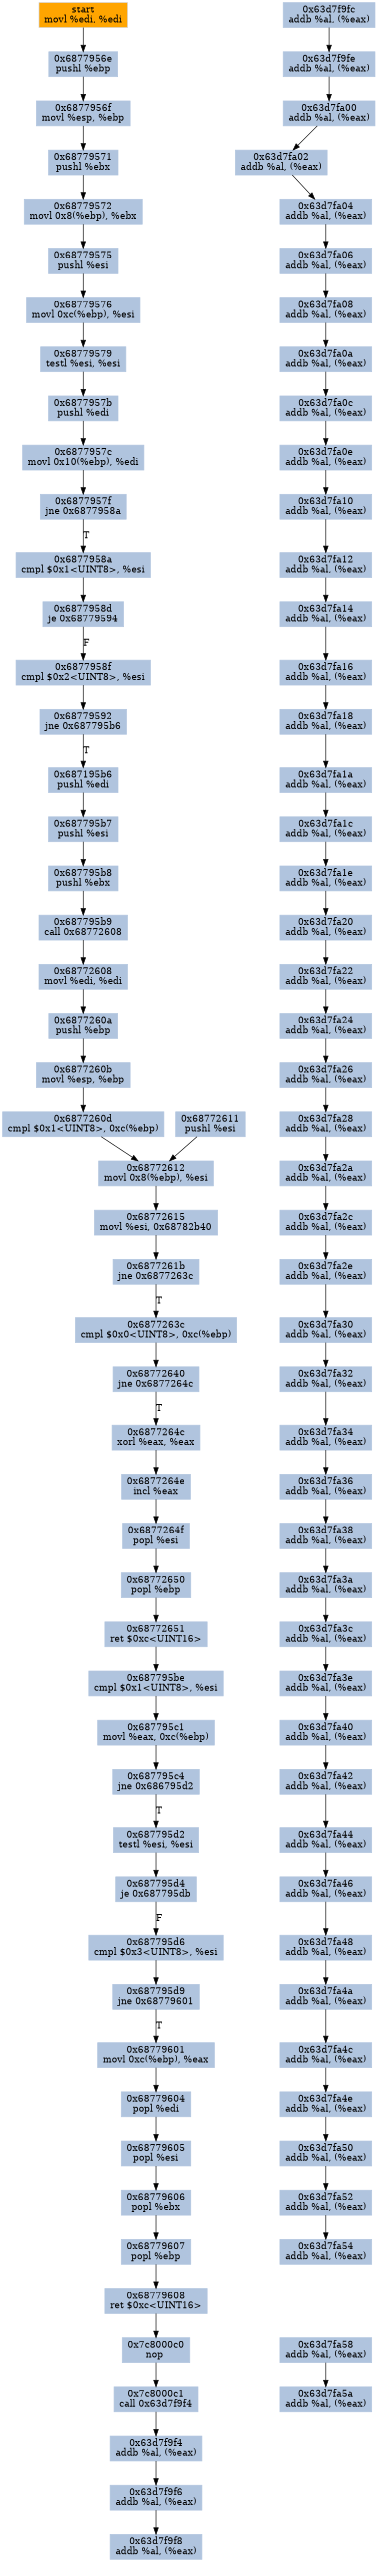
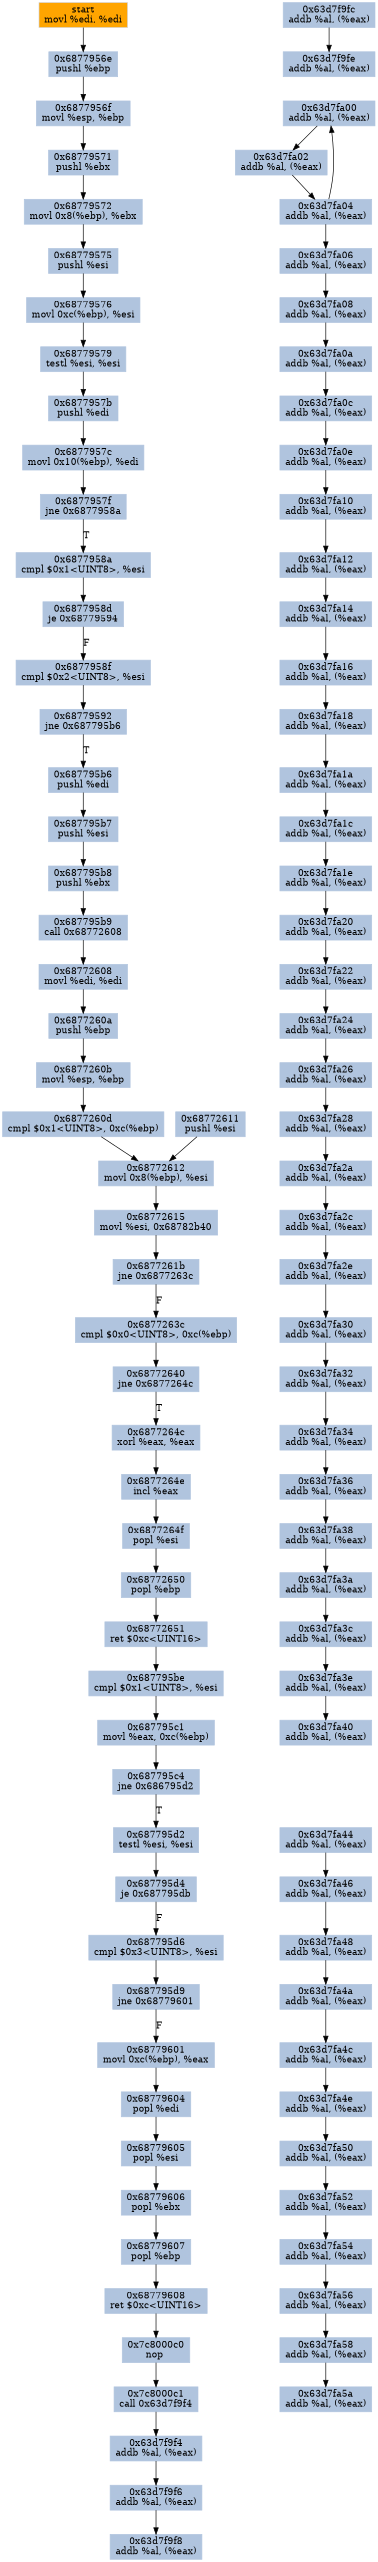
edge "0x63d7f9fe addb %al, (%eax)" -> "0x63d7fa00 addb %al, (%eax)": now "0x63d7fa04 addb %al, (%eax)" -> "0x63d7fa00 addb %al, (%eax)"
node "0x687195b6 pushl %edi": label "0x687195b6 pushl %edi" -> "0x687795b6 pushl %edi"
edge "0x6877261b jne 0x6877263c" -> "0x6877263c cmpl $0x0<UINT8>, 0xc(%ebp)": label "T" -> "F"
node "0x63d7fa42 addb %al, (%eax)": removed
edge "0x687795d9 jne 0x68779601" -> "0x68779601 movl 0xc(%ebp), %eax": label "T" -> "F"
node "0x63d7fa56 addb %al, (%eax)": added
